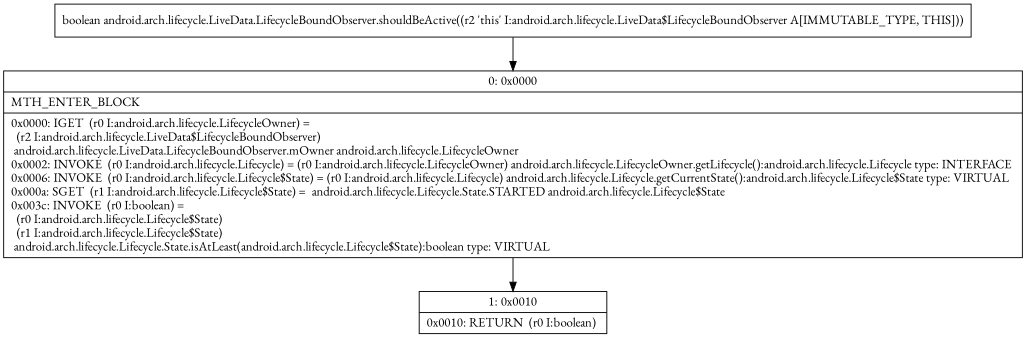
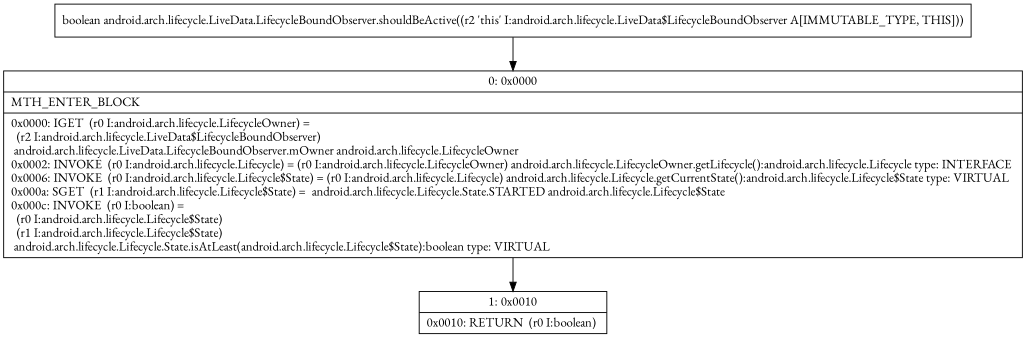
node "0: 0x0000": text "0x003c: INVOKE  (r0 I:boolean) =" -> "0x000c: INVOKE  (r0 I:boolean) ="
